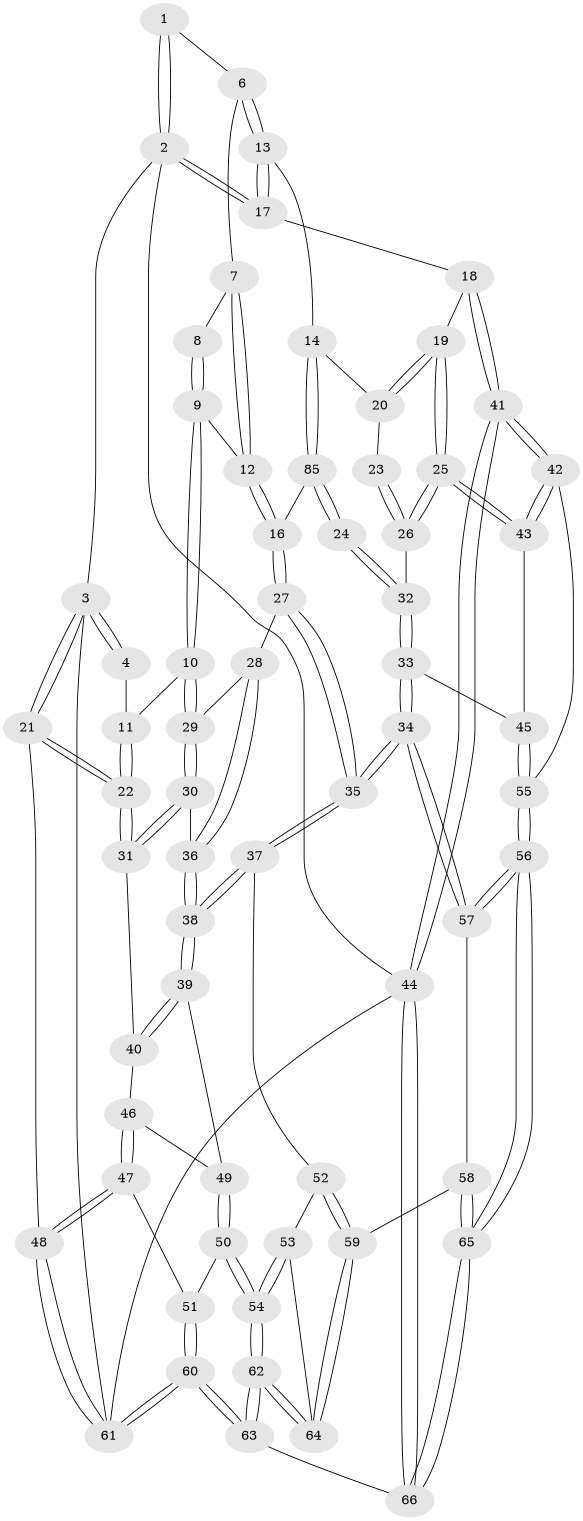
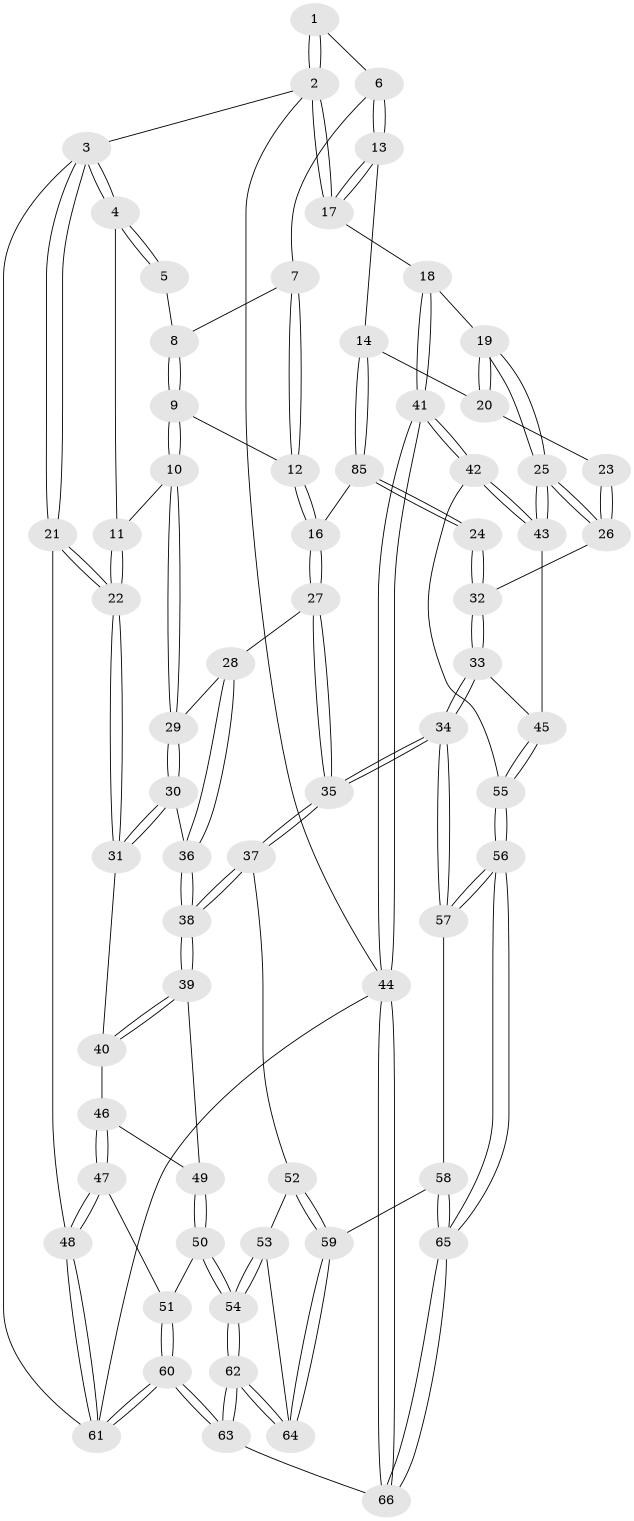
node "5": added
